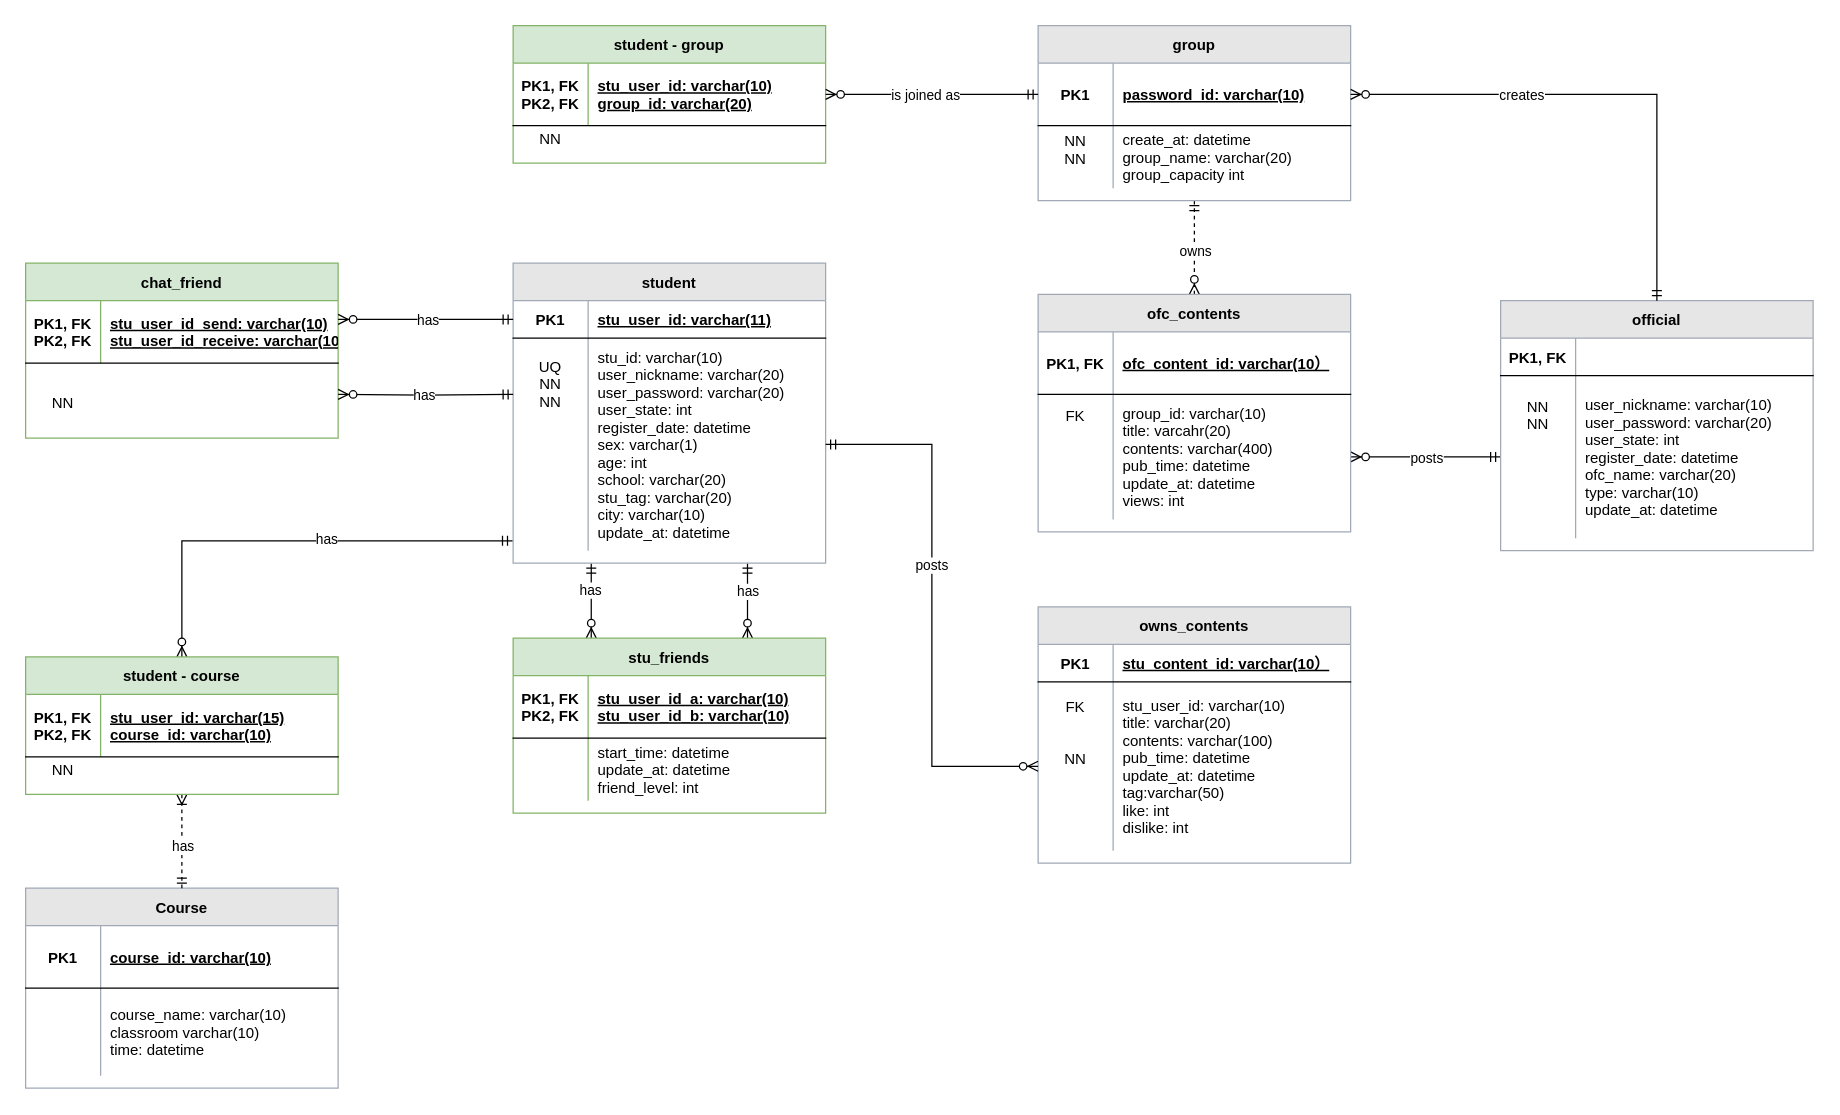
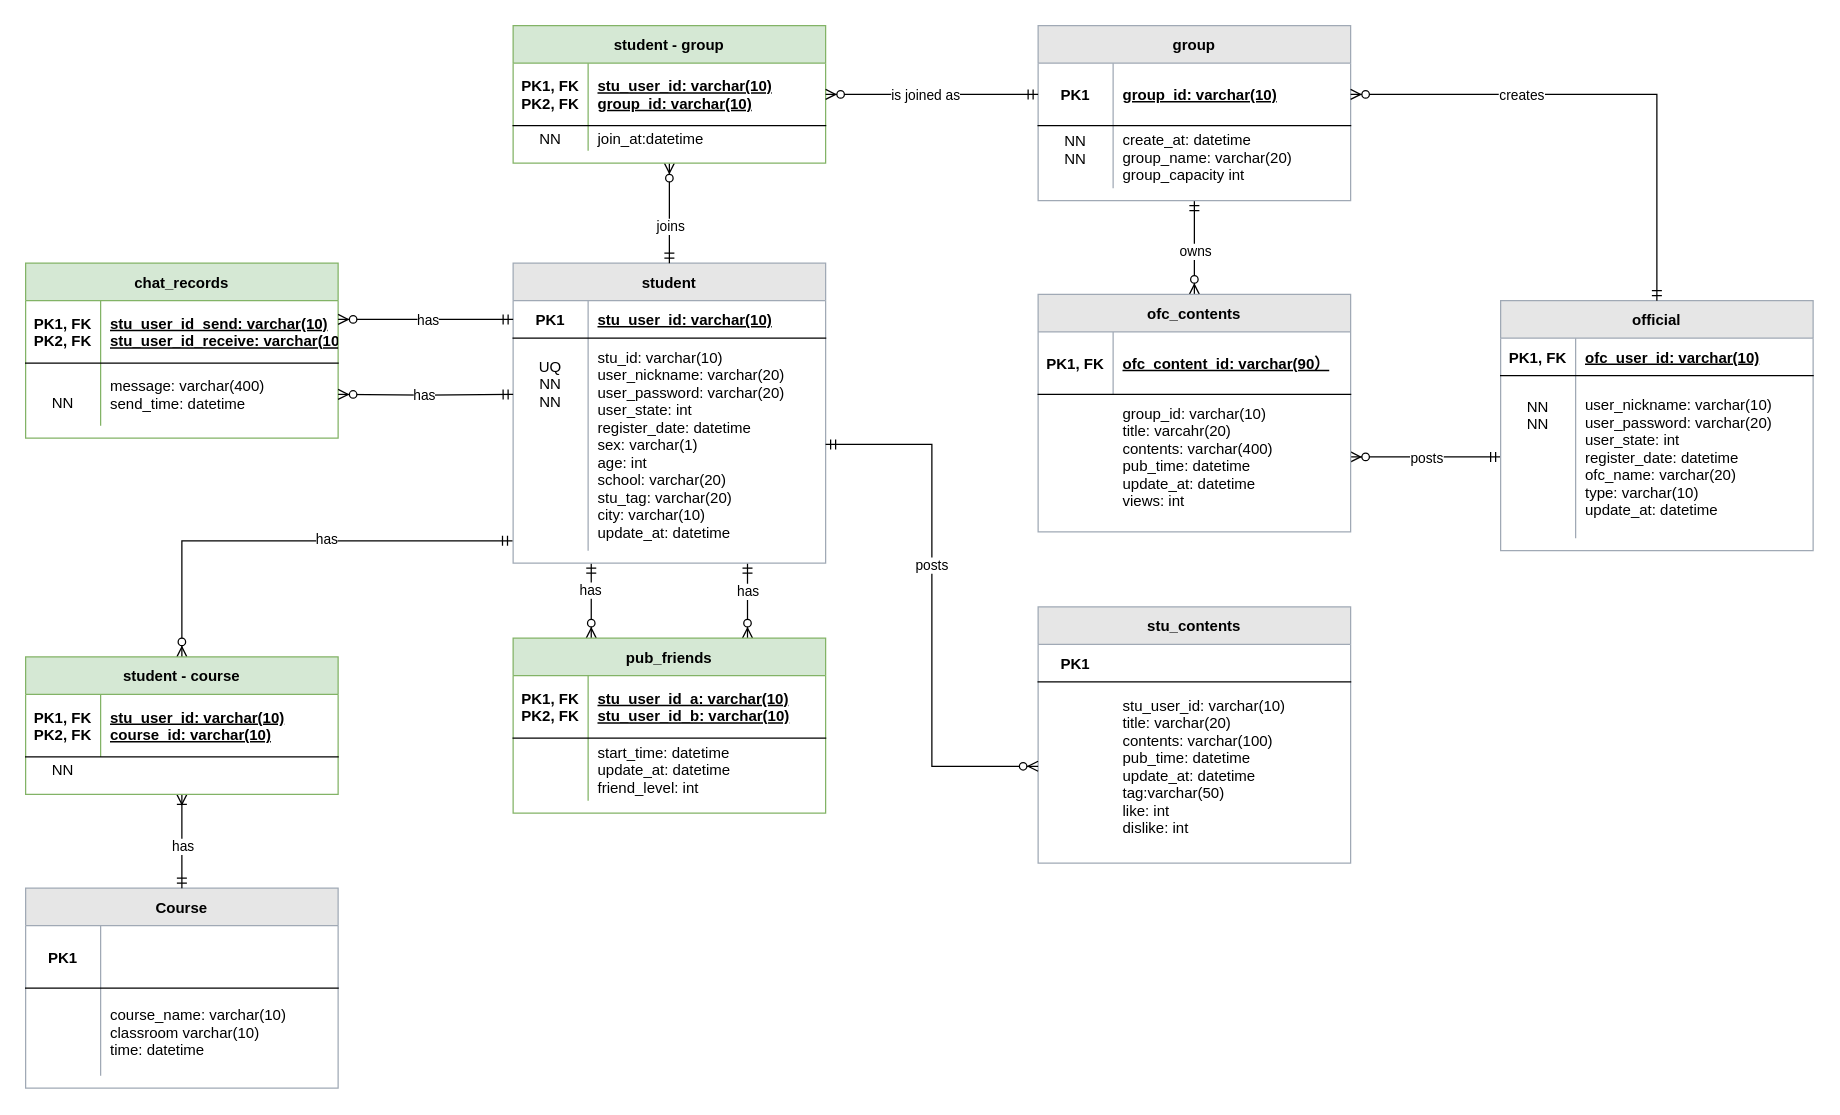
node "stu_user_id: varchar(10) group_id: varchar(20)": label "stu_user_id: varchar(10) group_id: varchar(20)" -> "stu_user_id: varchar(10) group_id: varchar(10)"
node "password_id: varchar(10)": label "password_id: varchar(10)" -> "group_id: varchar(10)"
node "join_at:datetime": added
edge "student - group" -- "student": added, label "joins"
edge "group" -- "ofc_contents": style dashed -> solid
node "chat_friend": label "chat_friend" -> "chat_records"
node "stu_user_id: varchar(11)": label "stu_user_id: varchar(11)" -> "stu_user_id: varchar(10)"
node "ofc_user_id: varchar(10)": added
node "ofc_content_id: varchar(10）": label "ofc_content_id: varchar(10）" -> "ofc_content_id: varchar(90）"
node "message: varchar(400) send_time: datetime": added
node "FK": removed
node "owns_contents": label "owns_contents" -> "stu_contents"
node "stu_friends": label "stu_friends" -> "pub_friends"
node "stu_content_id: varchar(10）": removed
node "stu_user_id: varchar(15) course_id: varchar(10)": label "stu_user_id: varchar(15) course_id: varchar(10)" -> "stu_user_id: varchar(10) course_id: varchar(10)"
node "FK NN": removed
edge "student - course" -- "Course": style dashed -> solid
node "course_id: varchar(10)": removed
